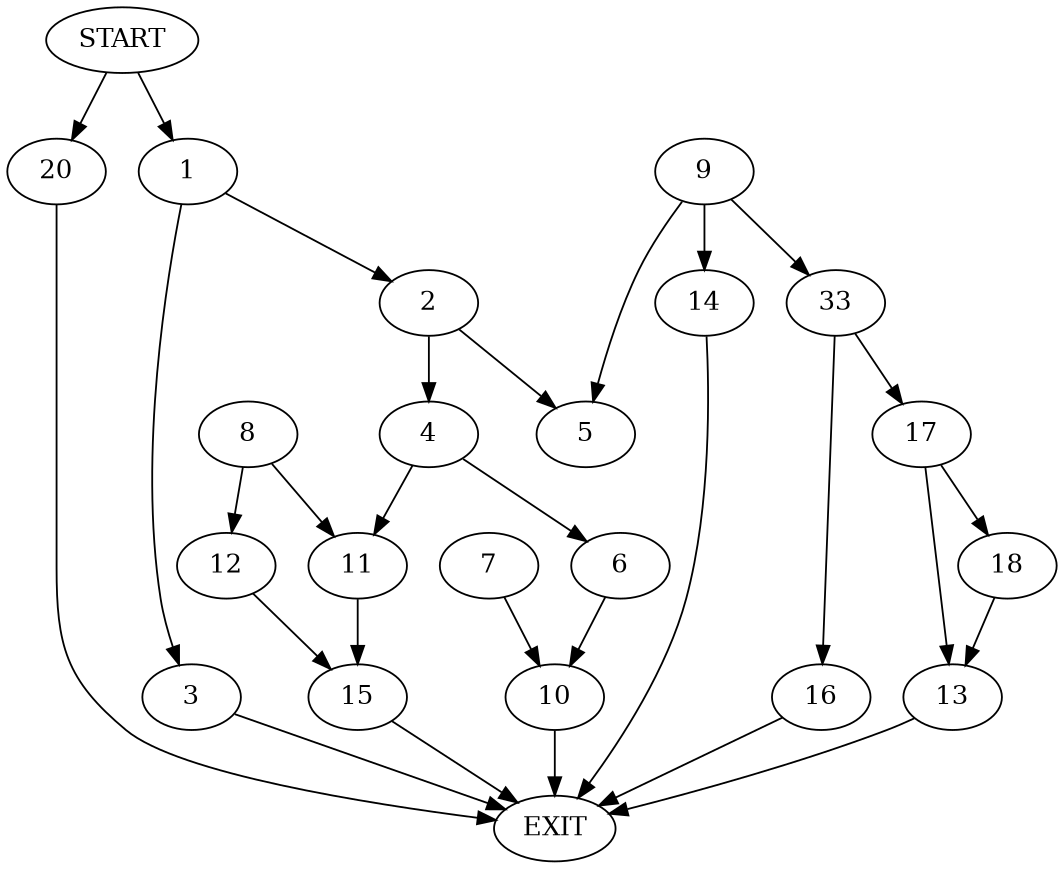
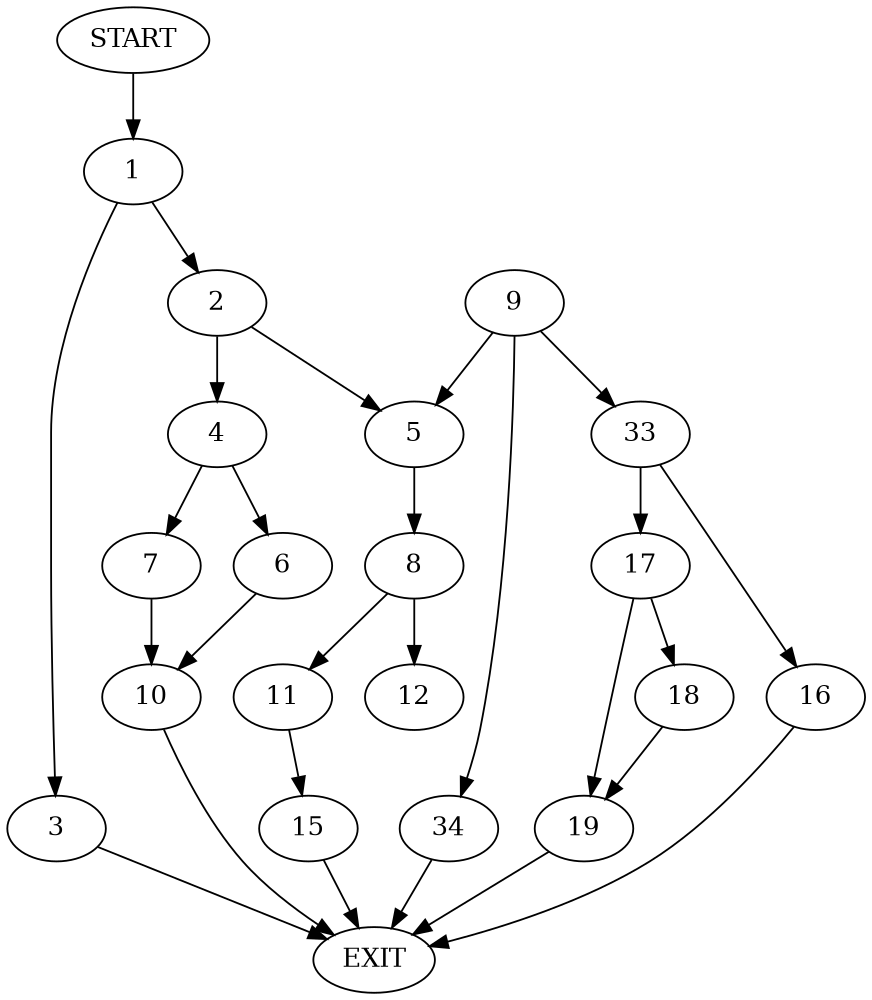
node "20": removed
node "14": label "14" -> "34"
edge "5" -> "8": added
edge "4" -> "11": now "4" -> "7"
edge "12" -> "15": removed
node "13": label "13" -> "19"
